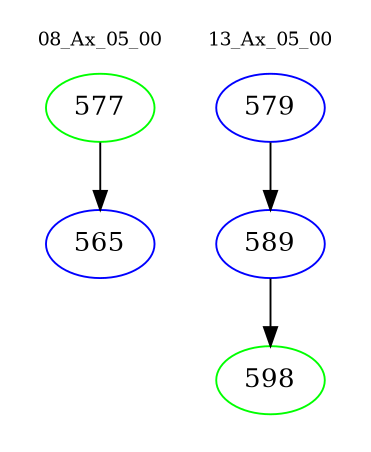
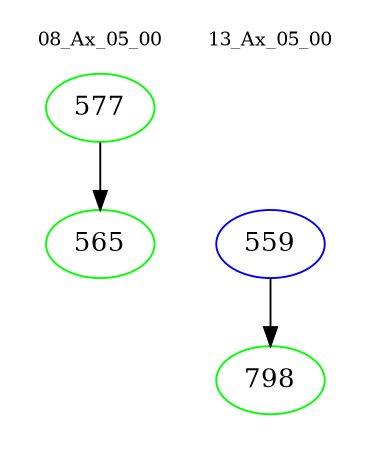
node "579": removed
node "565": color blue -> green
node "589": label "589" -> "559"
node "598": label "598" -> "798"
